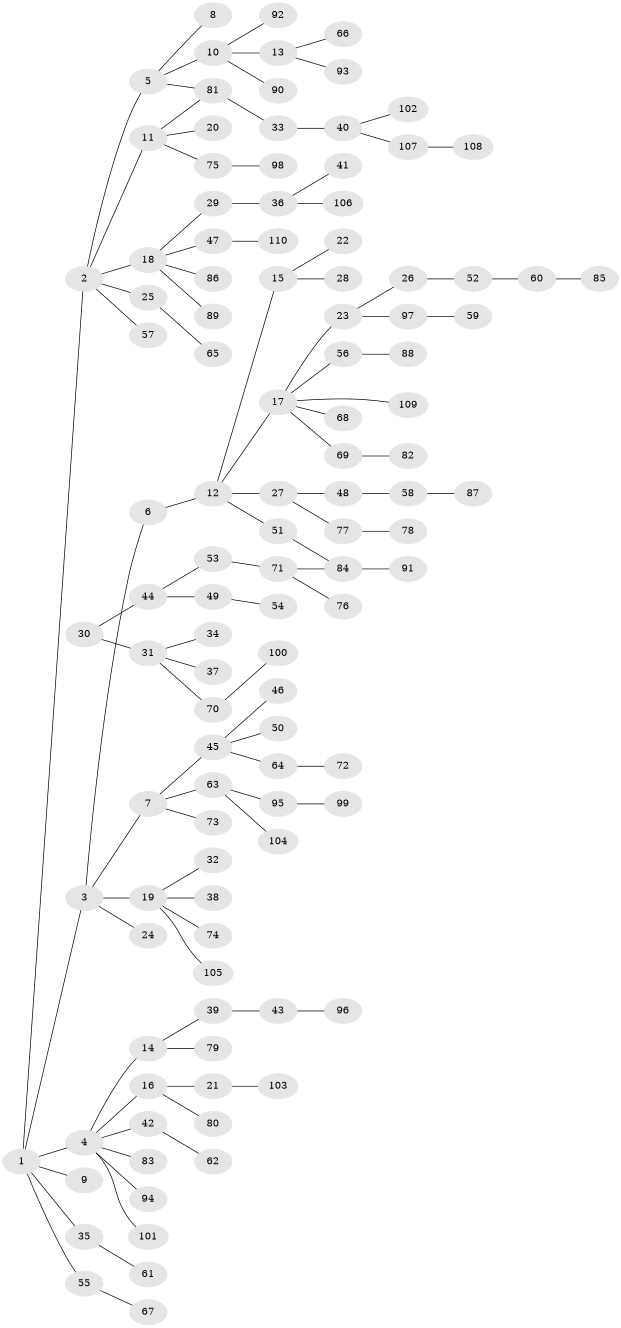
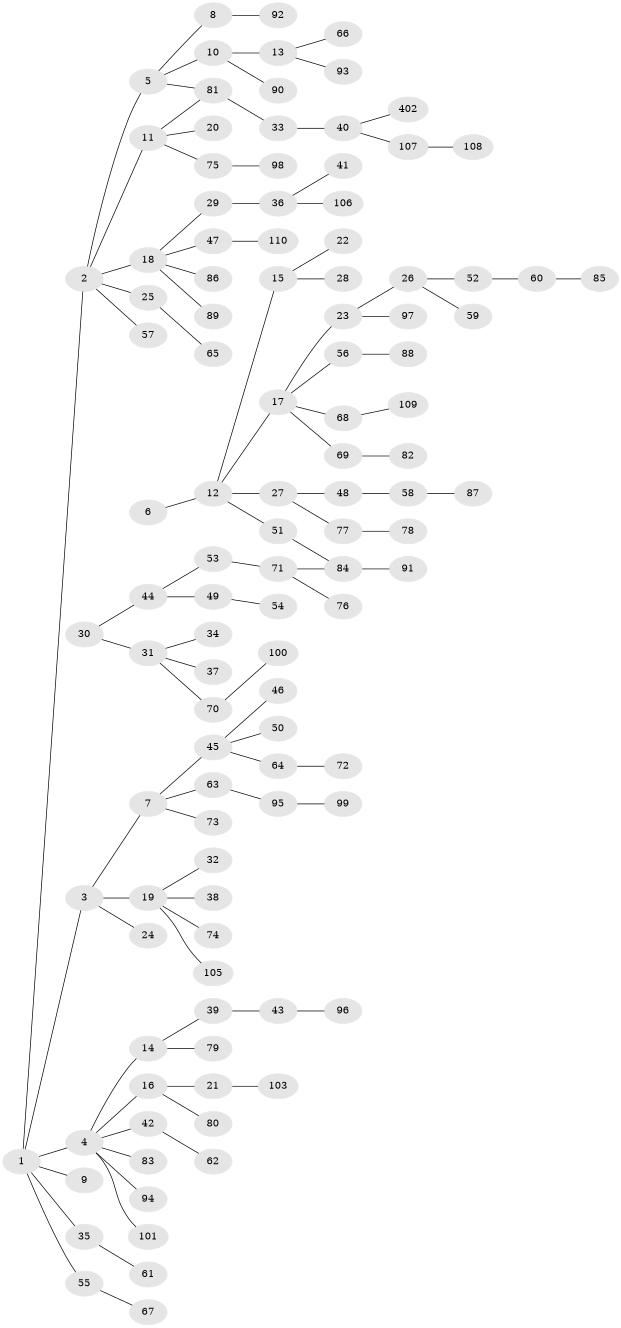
edge "92" -- "10": now "92" -- "8"
node "102": label "102" -> "402"
edge "97" -- "59": now "26" -- "59"
edge "17" -- "109": now "68" -- "109"
edge "6" -- "3": removed
node "104": removed
